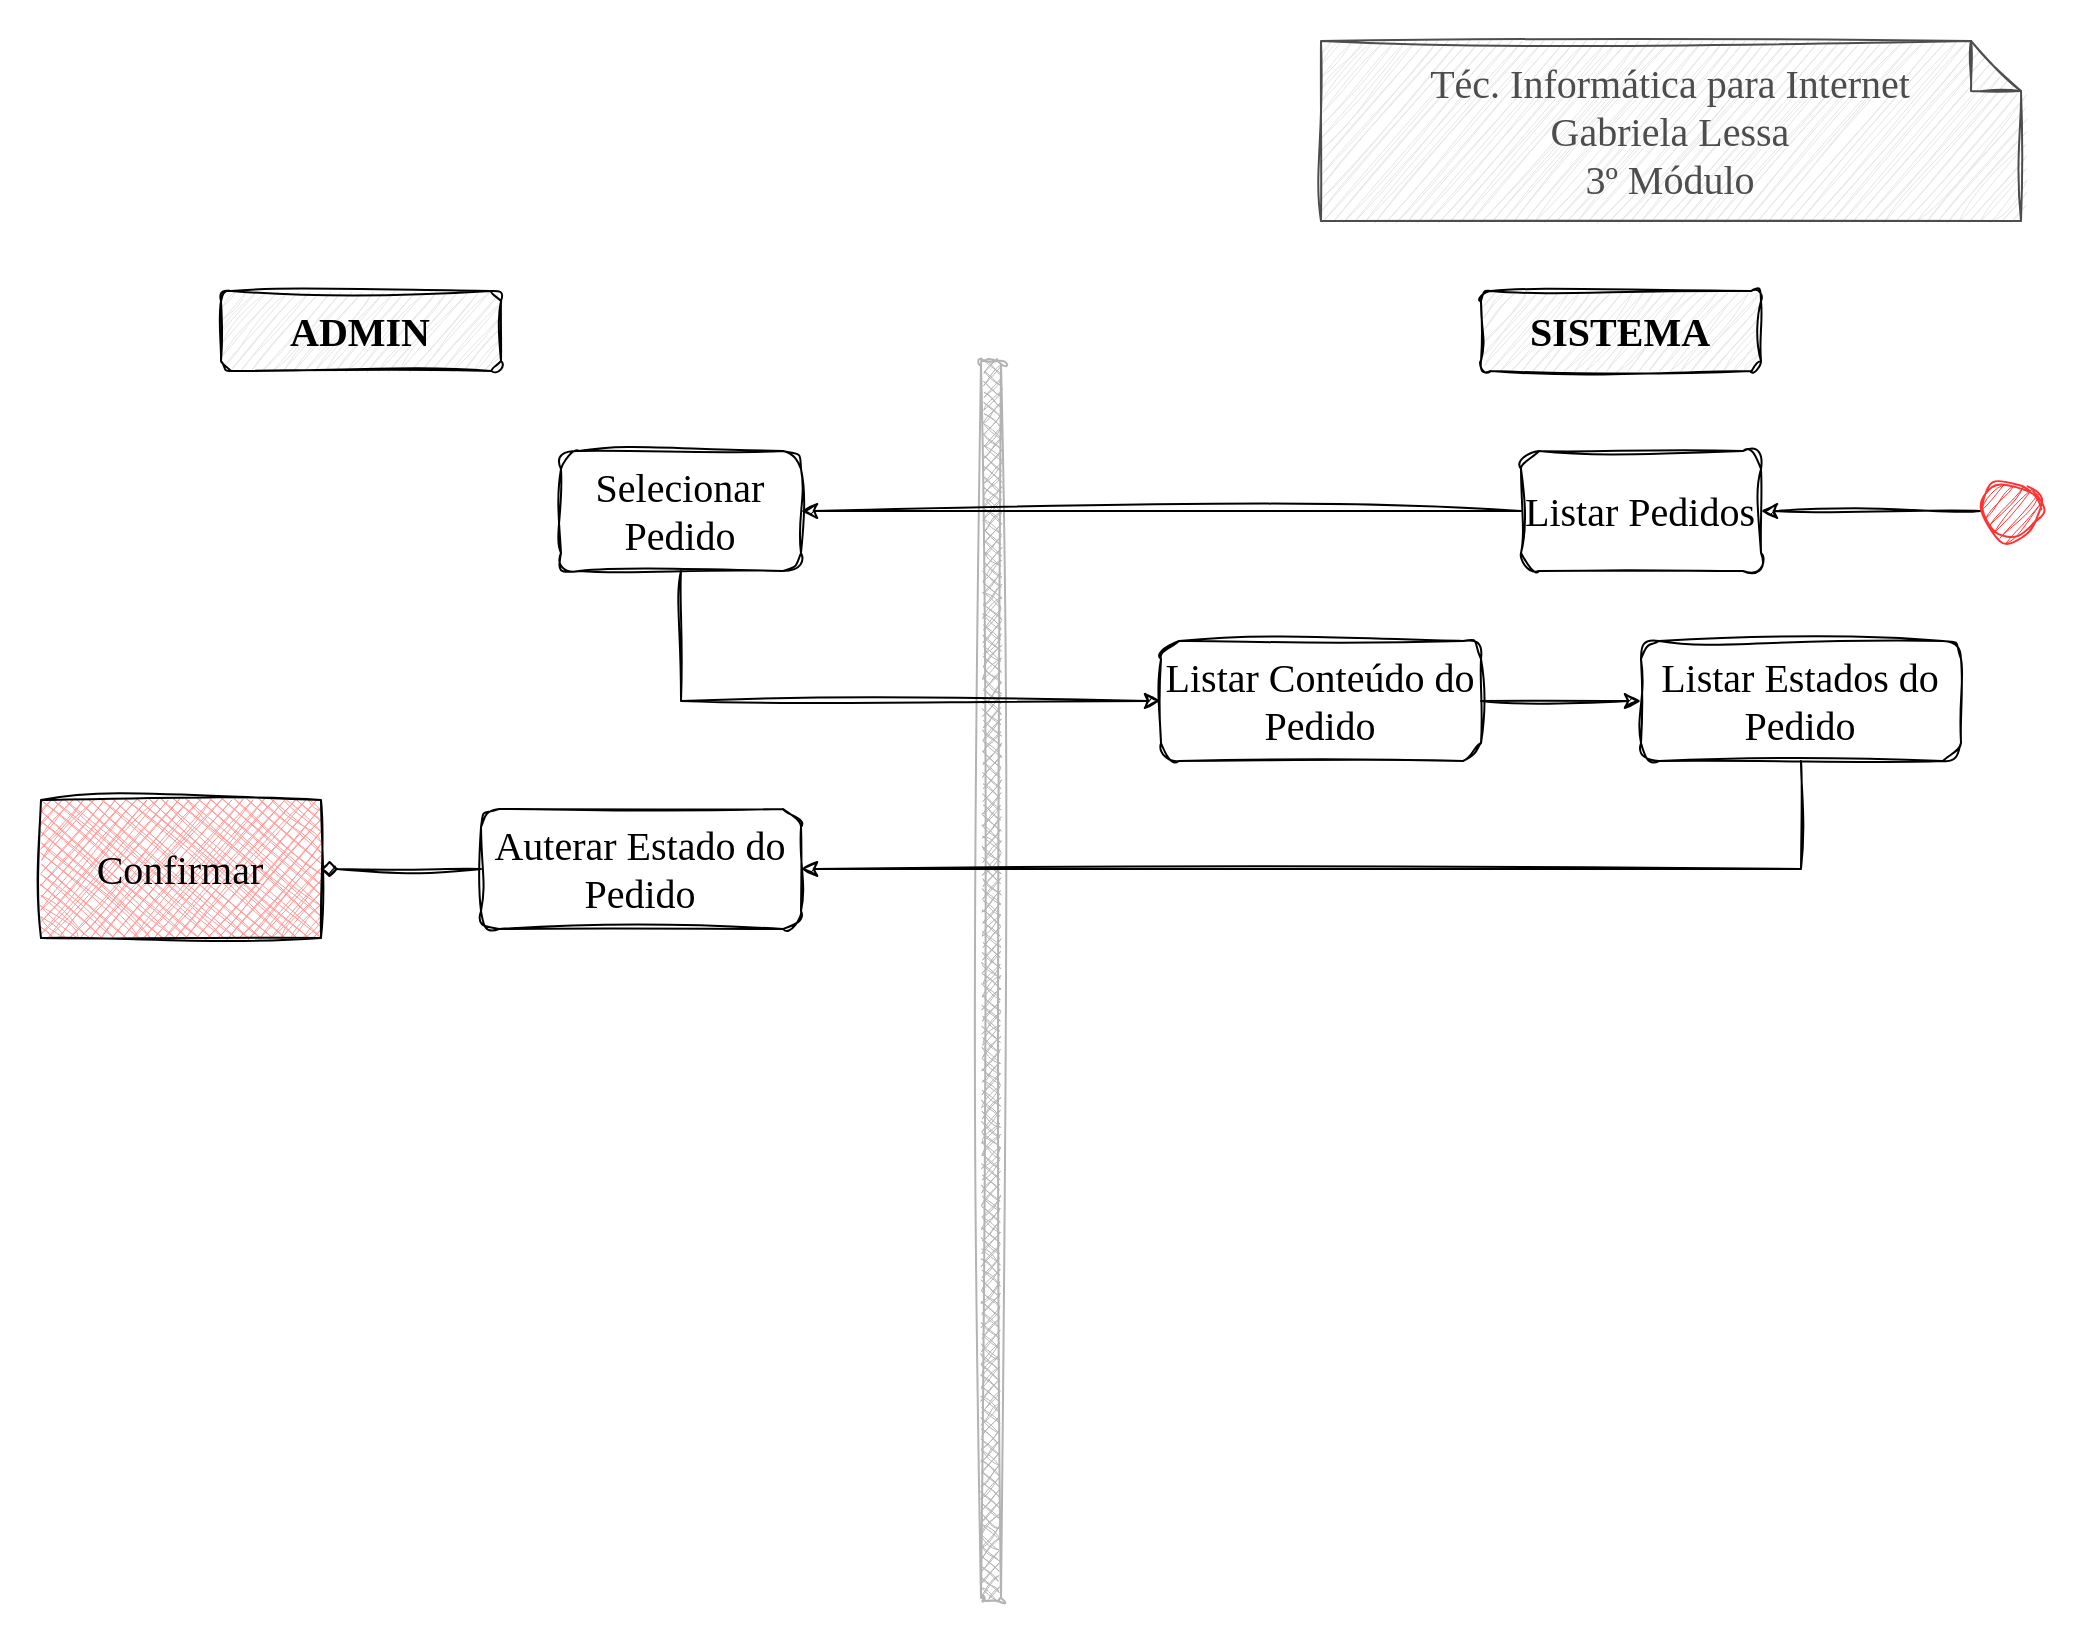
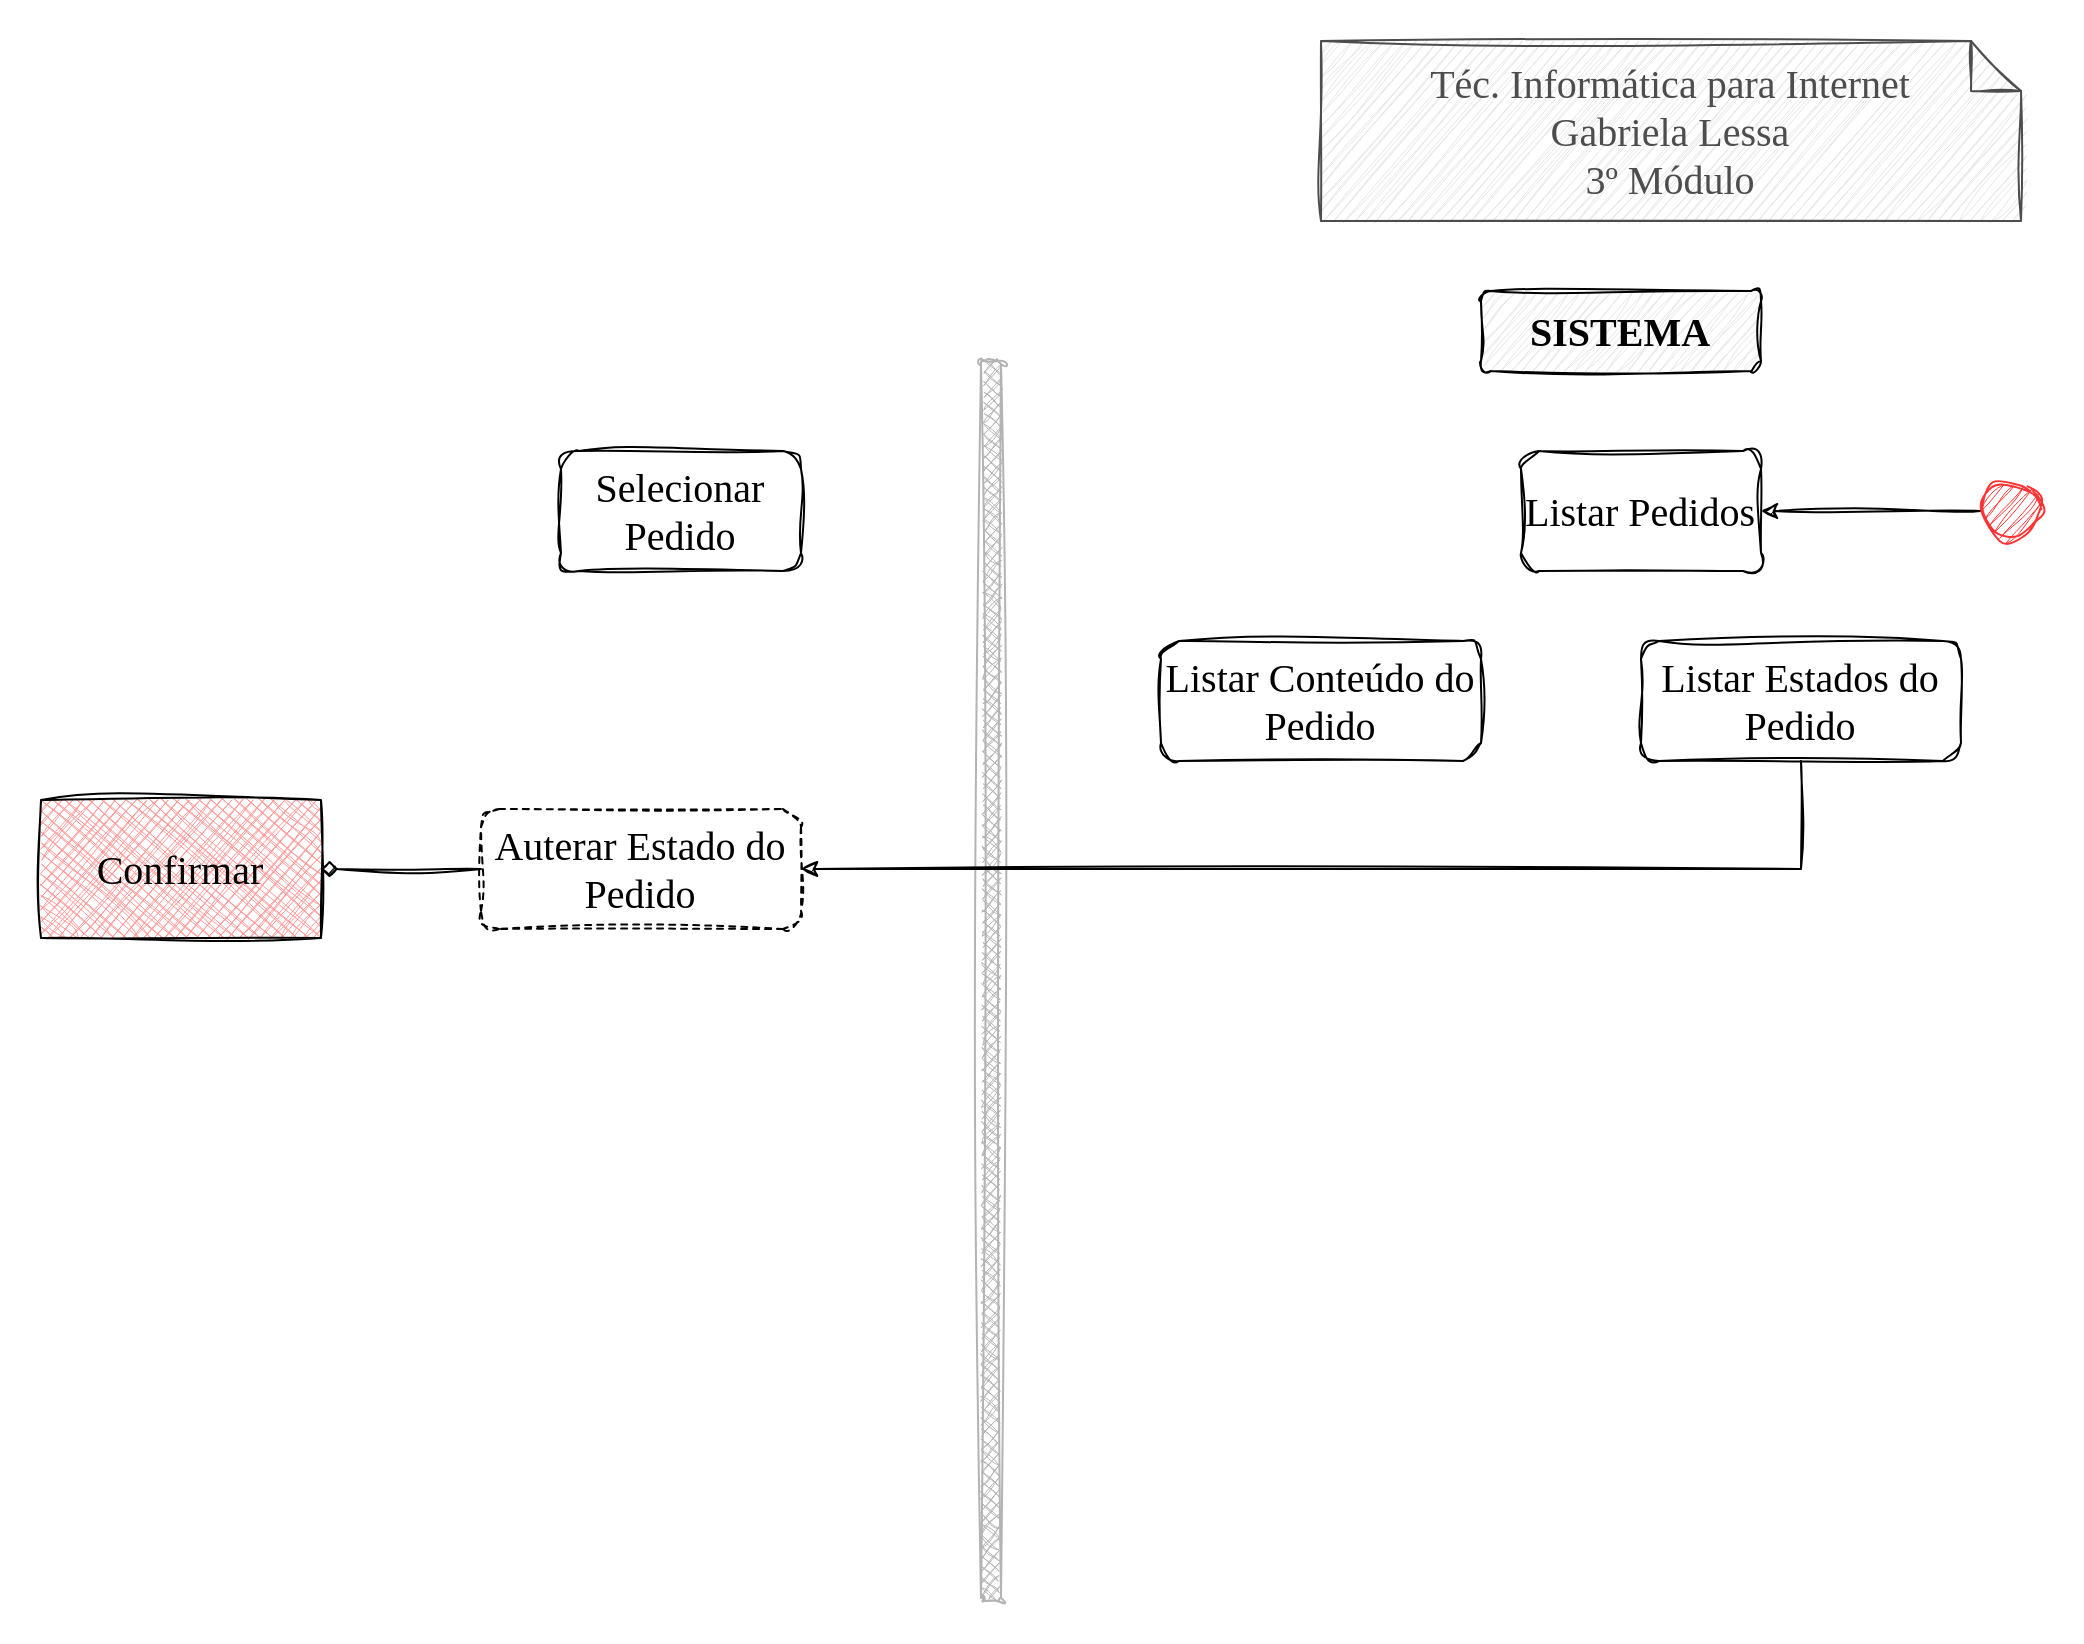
node "ADMIN": removed
edge "Listar Pedidos" -> "Selecionar Pedido": removed
edge "Selecionar Pedido" -> "Listar Conteúdo do Pedido": removed
edge "Listar Conteúdo do Pedido" -> "Listar Estados do Pedido": removed
node "Auterar Estado do Pedido": style solid -> dashed
